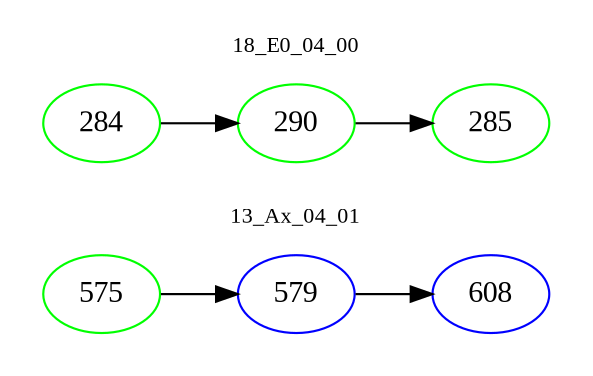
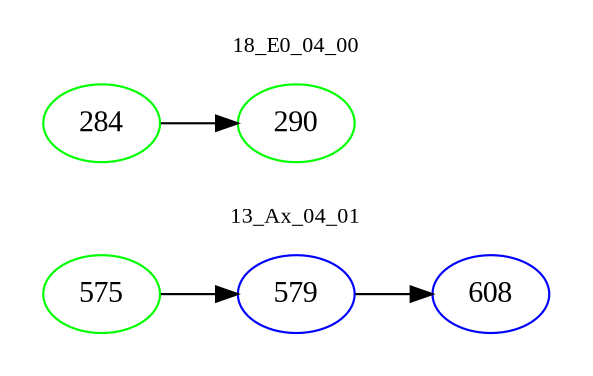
node "285": removed
